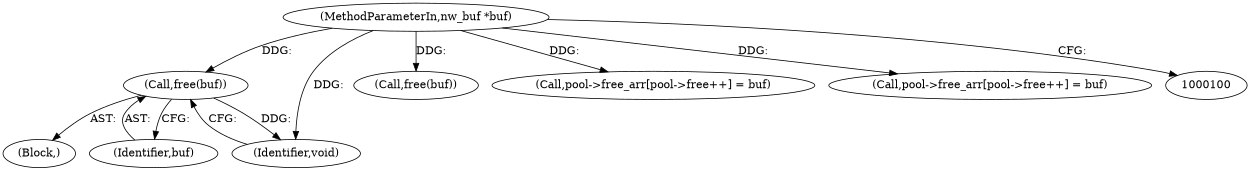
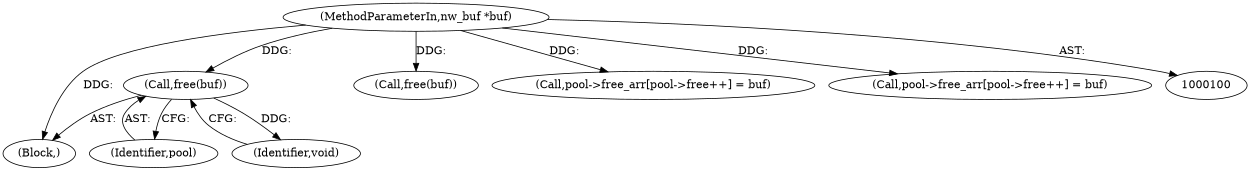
edge "(MethodParameterIn,nw_buf *buf)" -> "1000100": label "CFG: " -> "AST: "
edge "(MethodParameterIn,nw_buf *buf)" -> "(Identifier,void)": now "(MethodParameterIn,nw_buf *buf)" -> "(Block,)"
node "(Identifier,buf)": label "(Identifier,buf)" -> "(Identifier,pool)"
